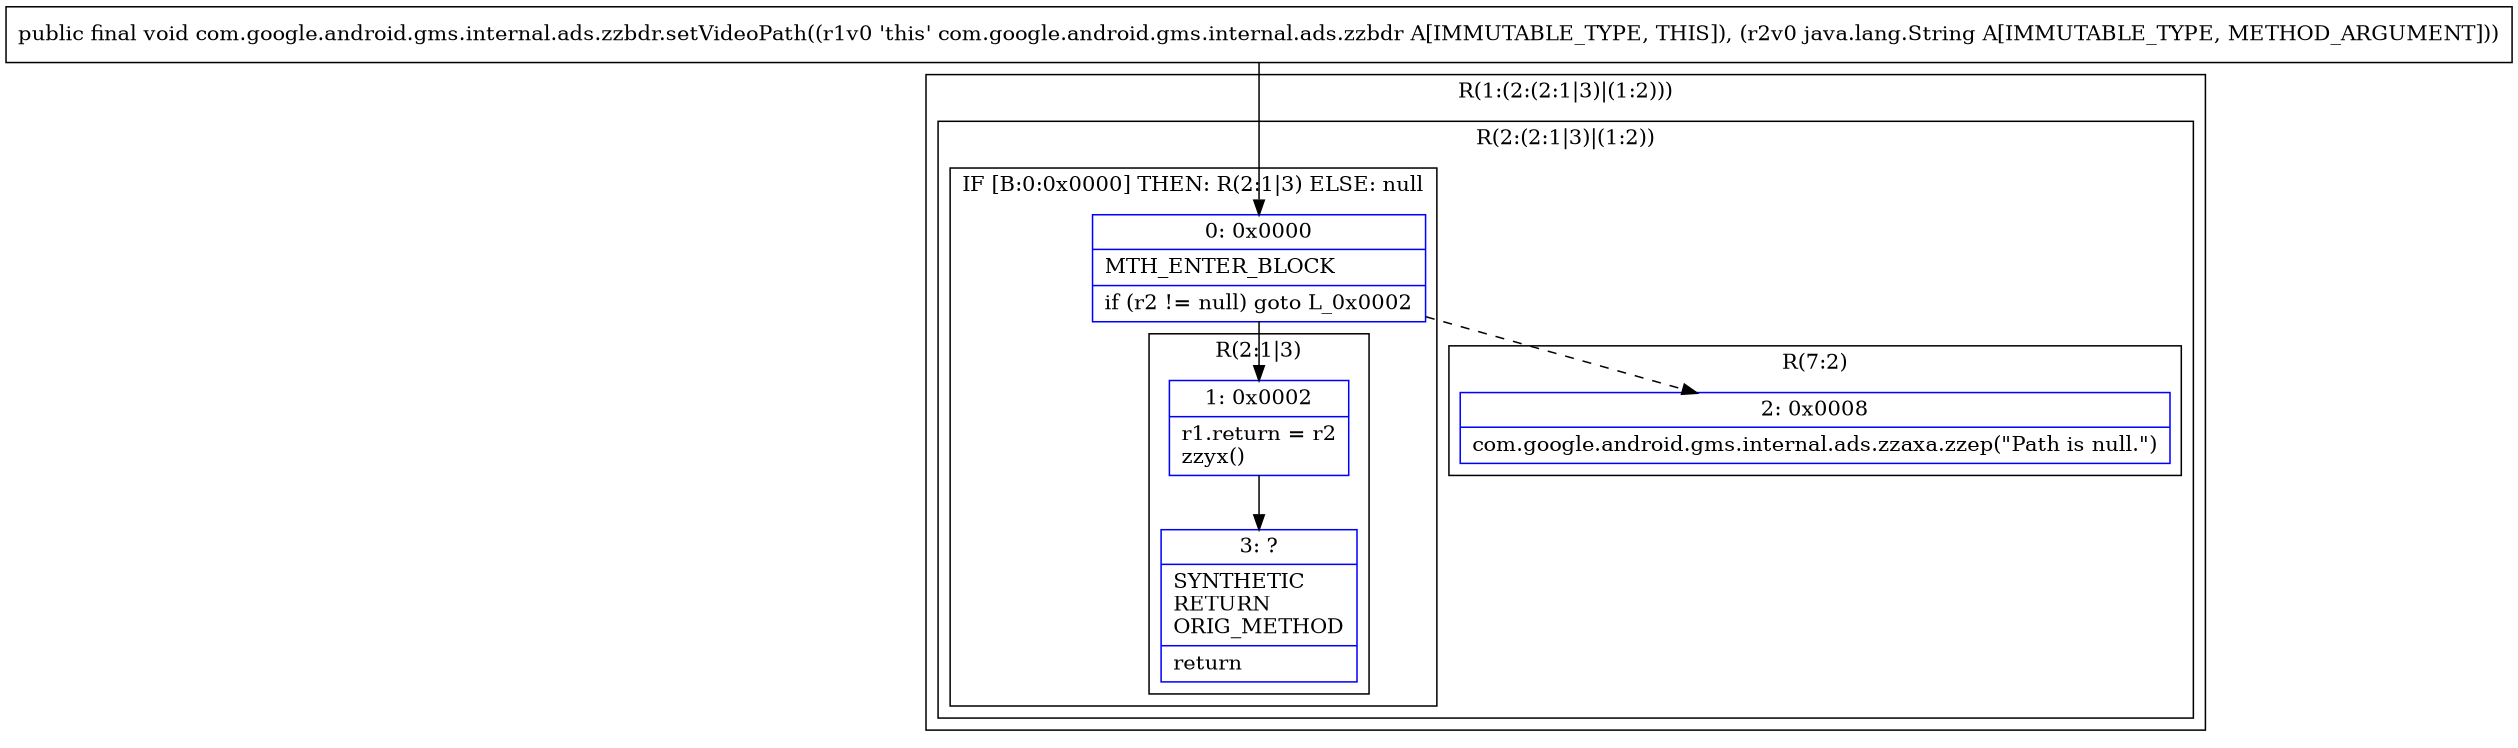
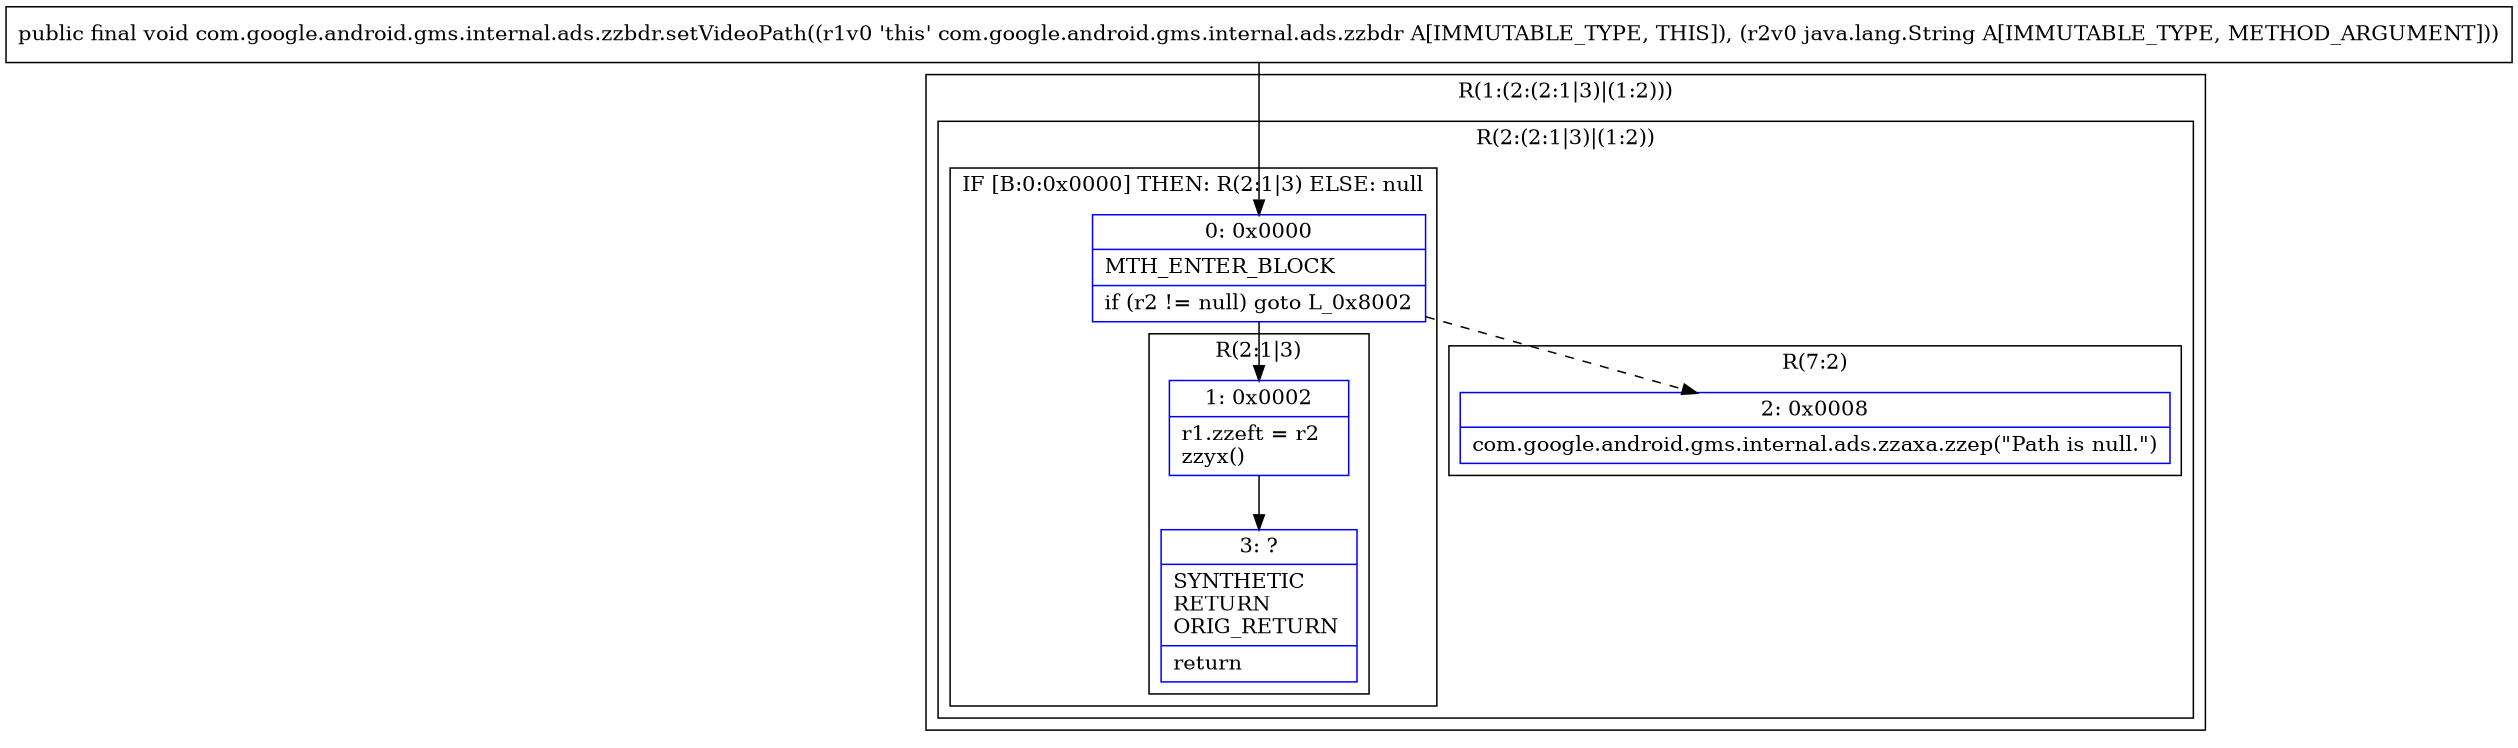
node "0: 0x0000": text "if (r2 != null) goto L_0x0002" -> "if (r2 != null) goto L_0x8002"
node "1: 0x0002": text "r1.return = r2" -> "r1.zzeft = r2"
node "3: ?": text "ORIG_METHOD" -> "ORIG_RETURN"
